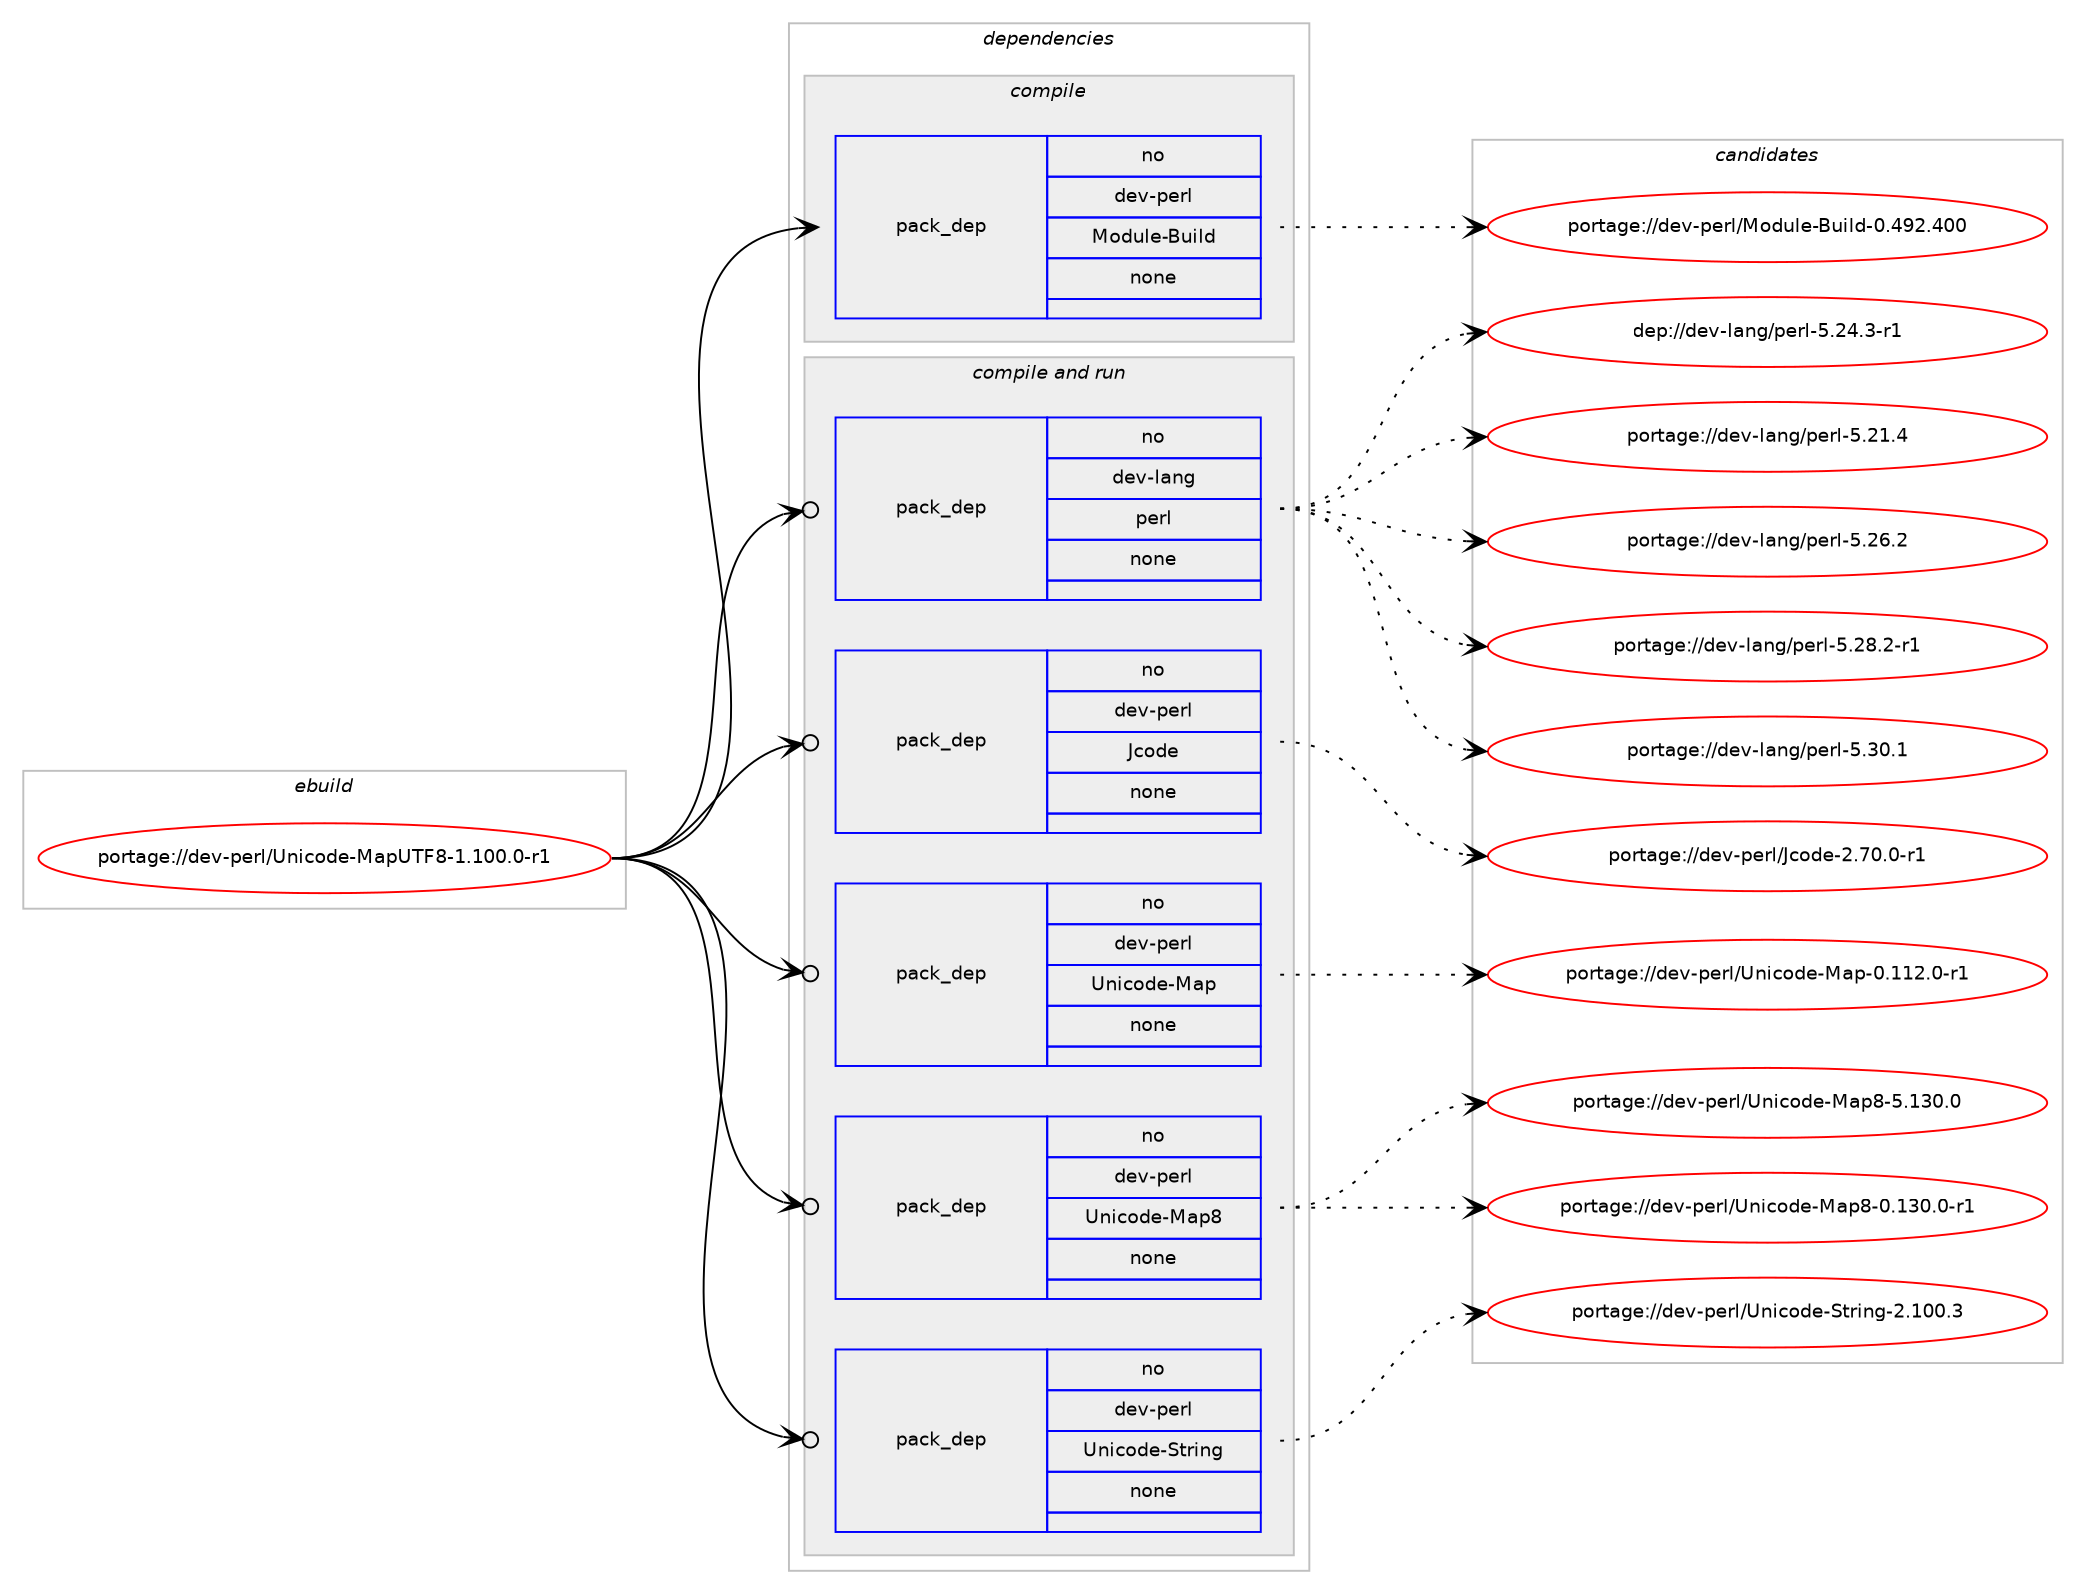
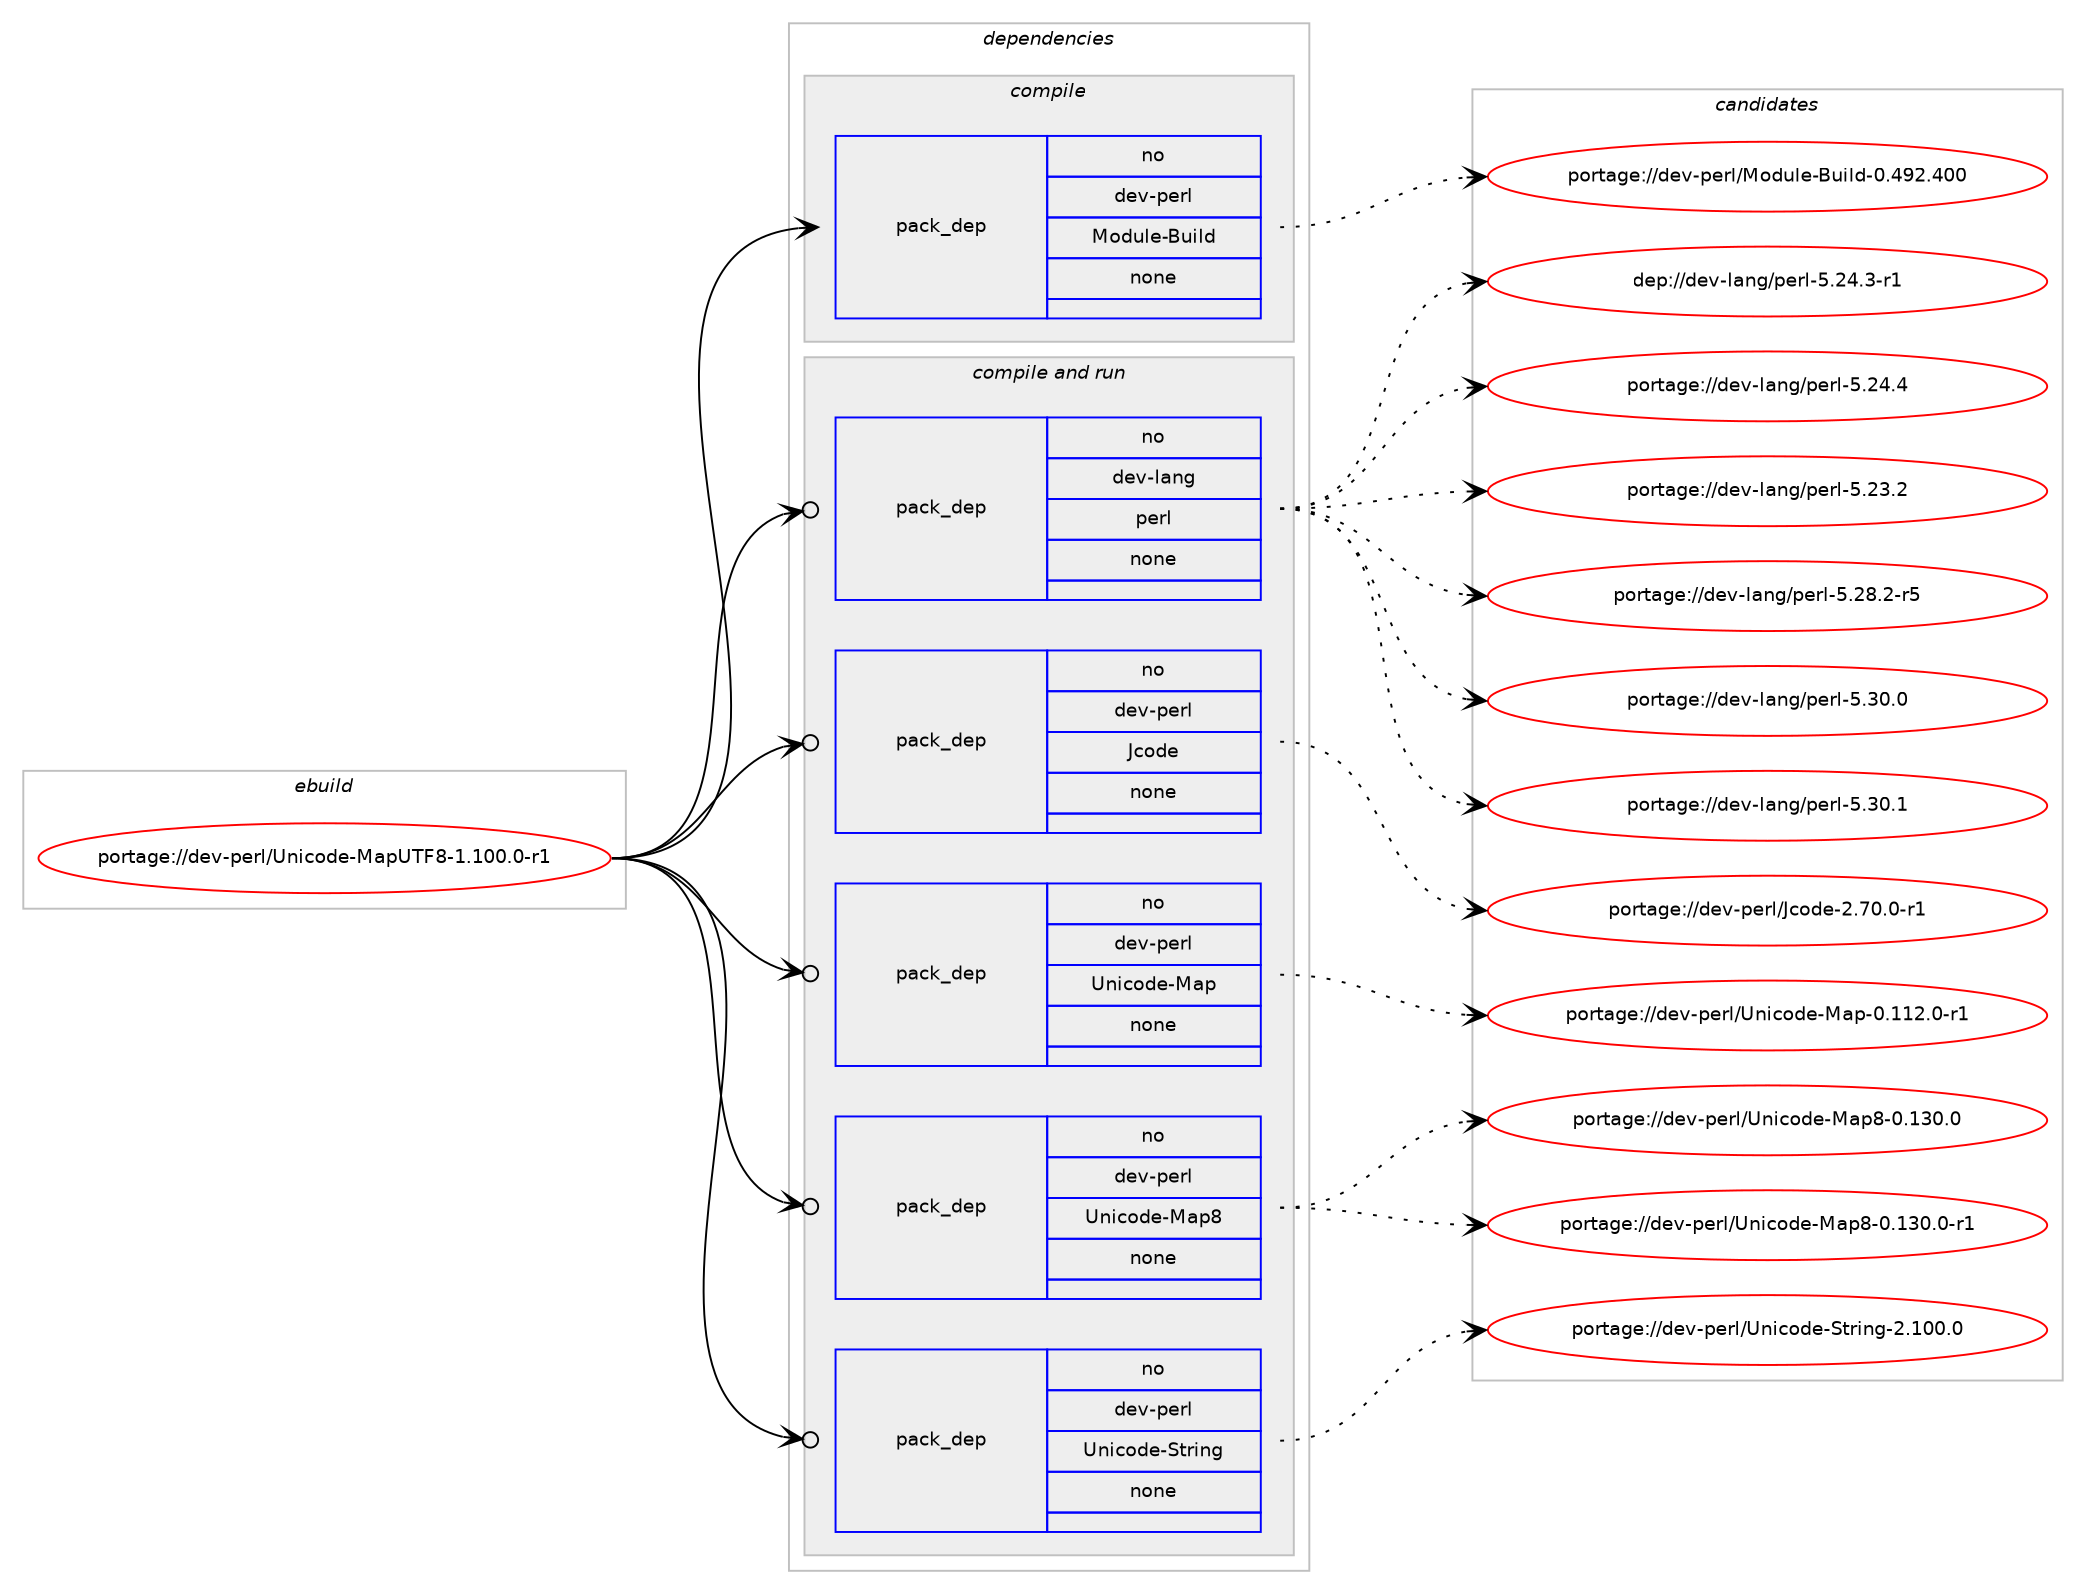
node "portage://dev-lang/perl-5.21.4": label "portage://dev-lang/perl-5.21.4" -> "portage://dev-lang/perl-5.24.4"
node "portage://dev-lang/perl-5.26.2": label "portage://dev-lang/perl-5.26.2" -> "portage://dev-lang/perl-5.23.2"
node "portage://dev-lang/perl-5.28.2-r1": label "portage://dev-lang/perl-5.28.2-r1" -> "portage://dev-lang/perl-5.28.2-r5"
node "portage://dev-lang/perl-5.30.0": added
node "portage://dev-perl/Unicode-Map8-5.130.0": label "portage://dev-perl/Unicode-Map8-5.130.0" -> "portage://dev-perl/Unicode-Map8-0.130.0"
node "portage://dev-perl/Unicode-String-2.100.3": label "portage://dev-perl/Unicode-String-2.100.3" -> "portage://dev-perl/Unicode-String-2.100.0"
